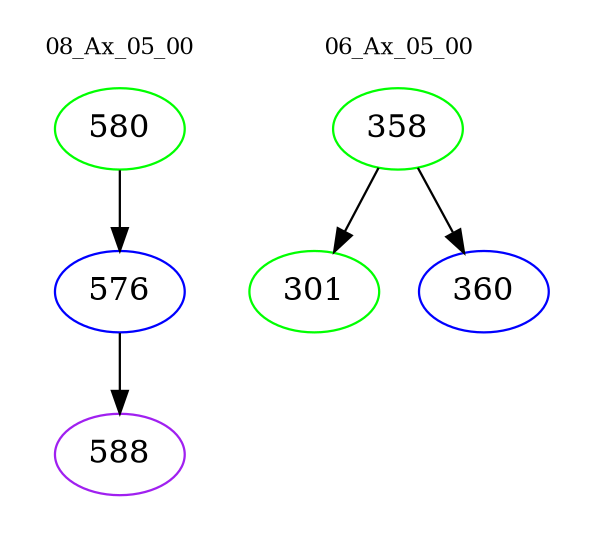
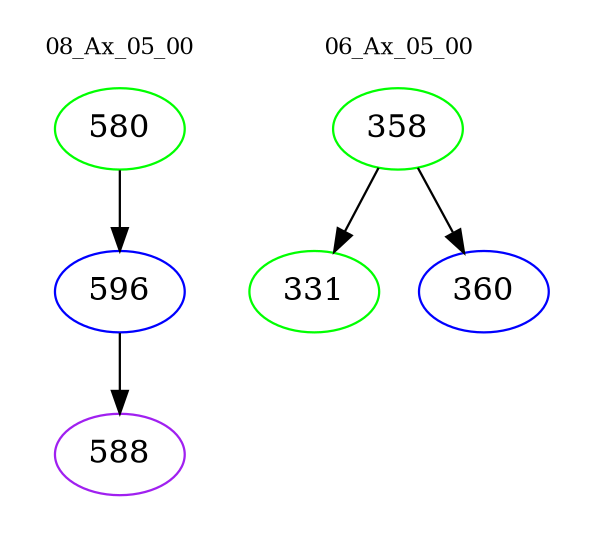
node "576": label "576" -> "596"
node "301": label "301" -> "331"
